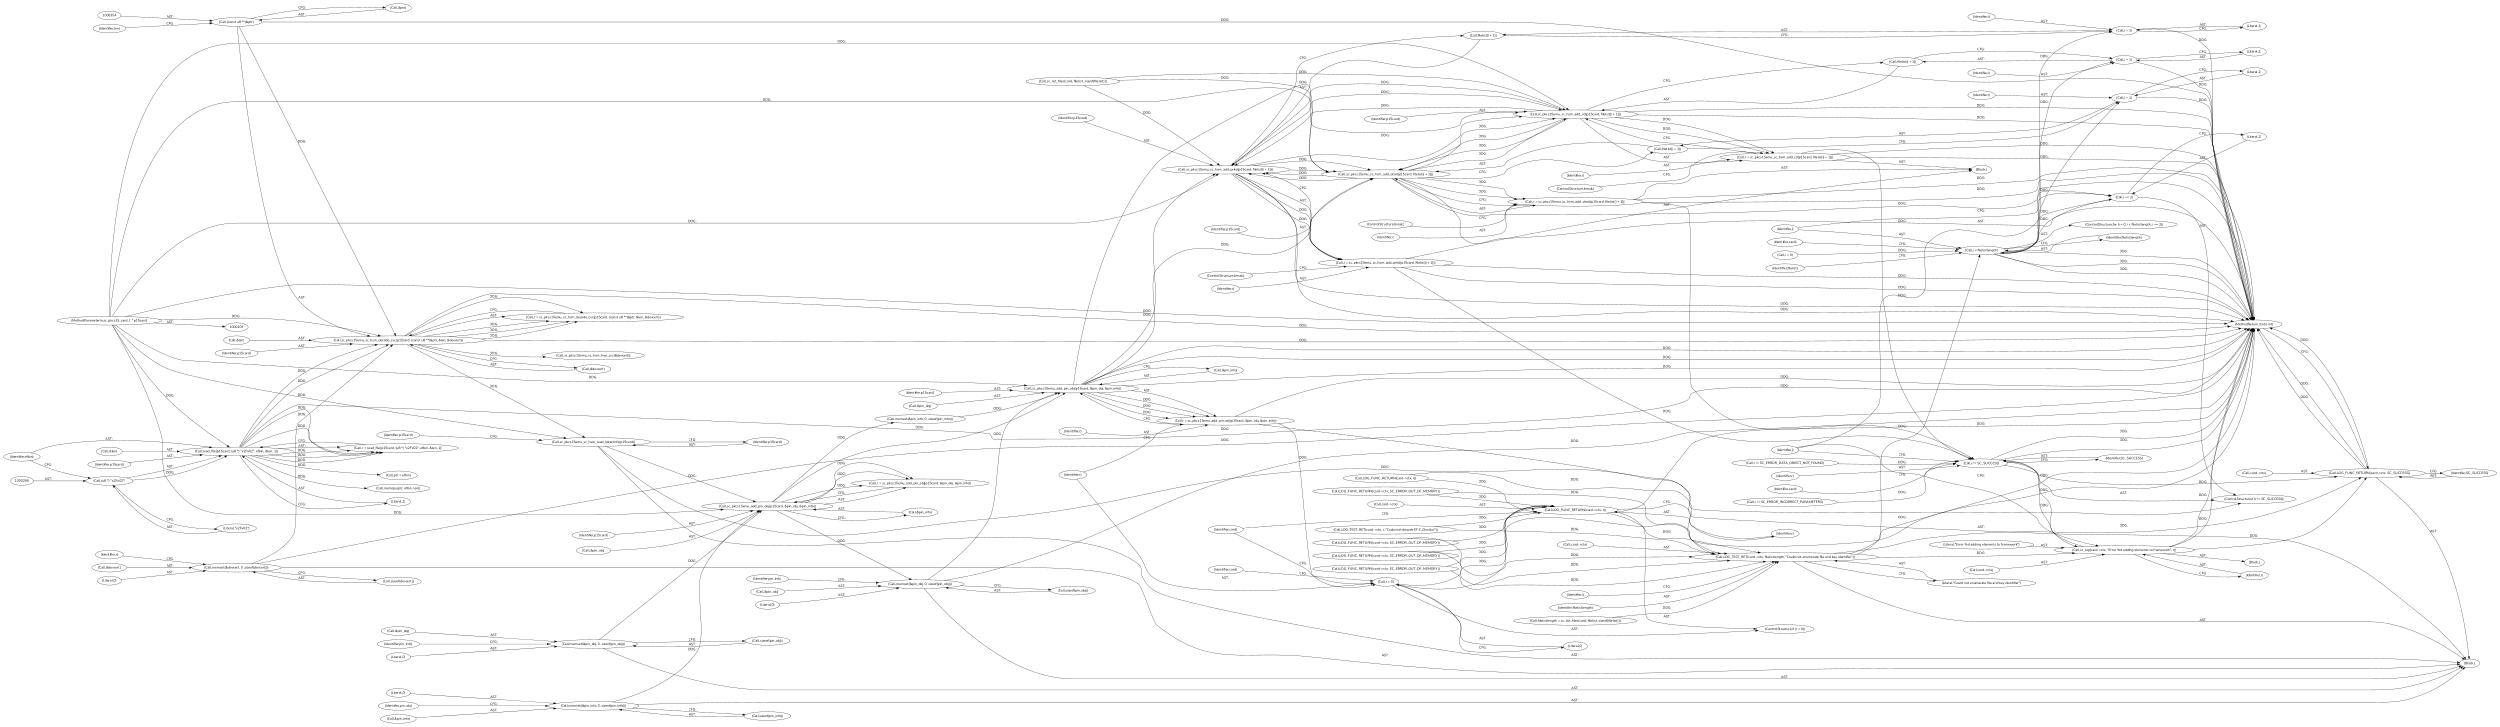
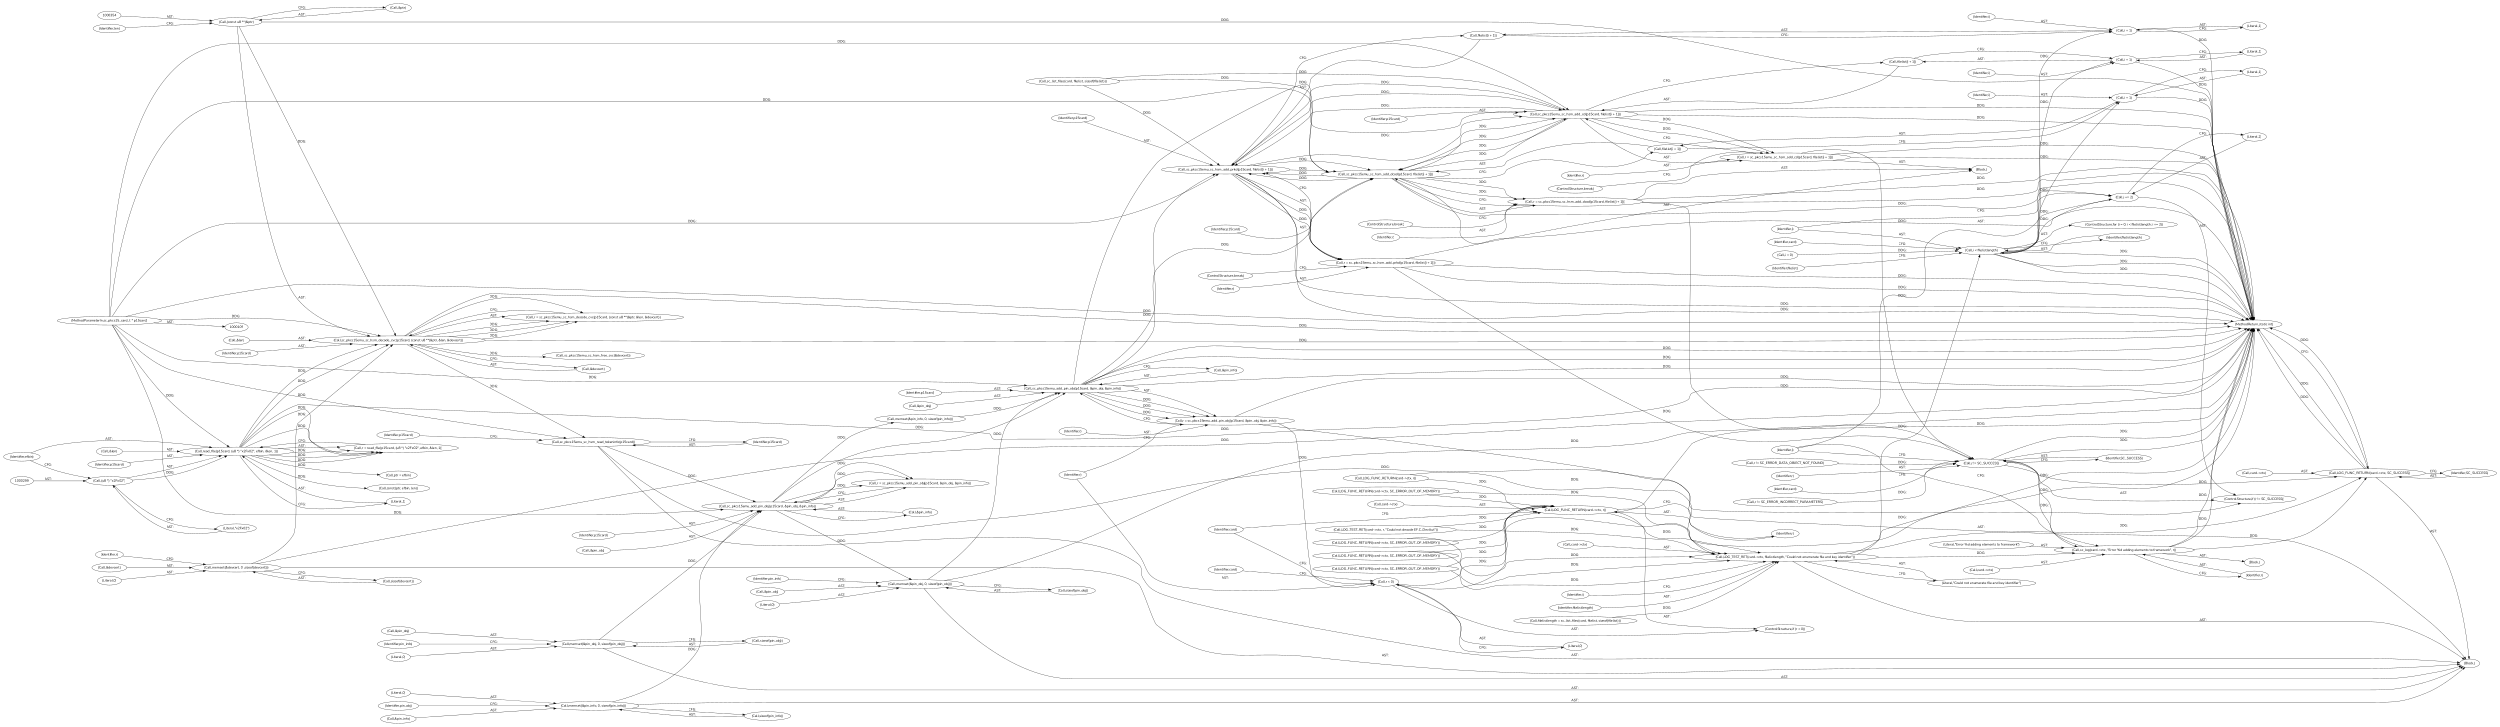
node "(Call,memcpy(ptr, efbin, len))": label "(Call,memcpy(ptr, efbin, len))" -> "(Call,const(ptr, efbin, len))"
